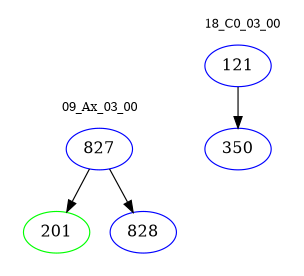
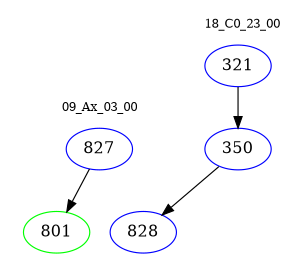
cluster "18_C0_03_00": label "18_C0_03_00" -> "18_C0_23_00"
node "121": label "121" -> "321"
edge "827" -> "828": now "350" -> "828"
node "201": label "201" -> "801"
